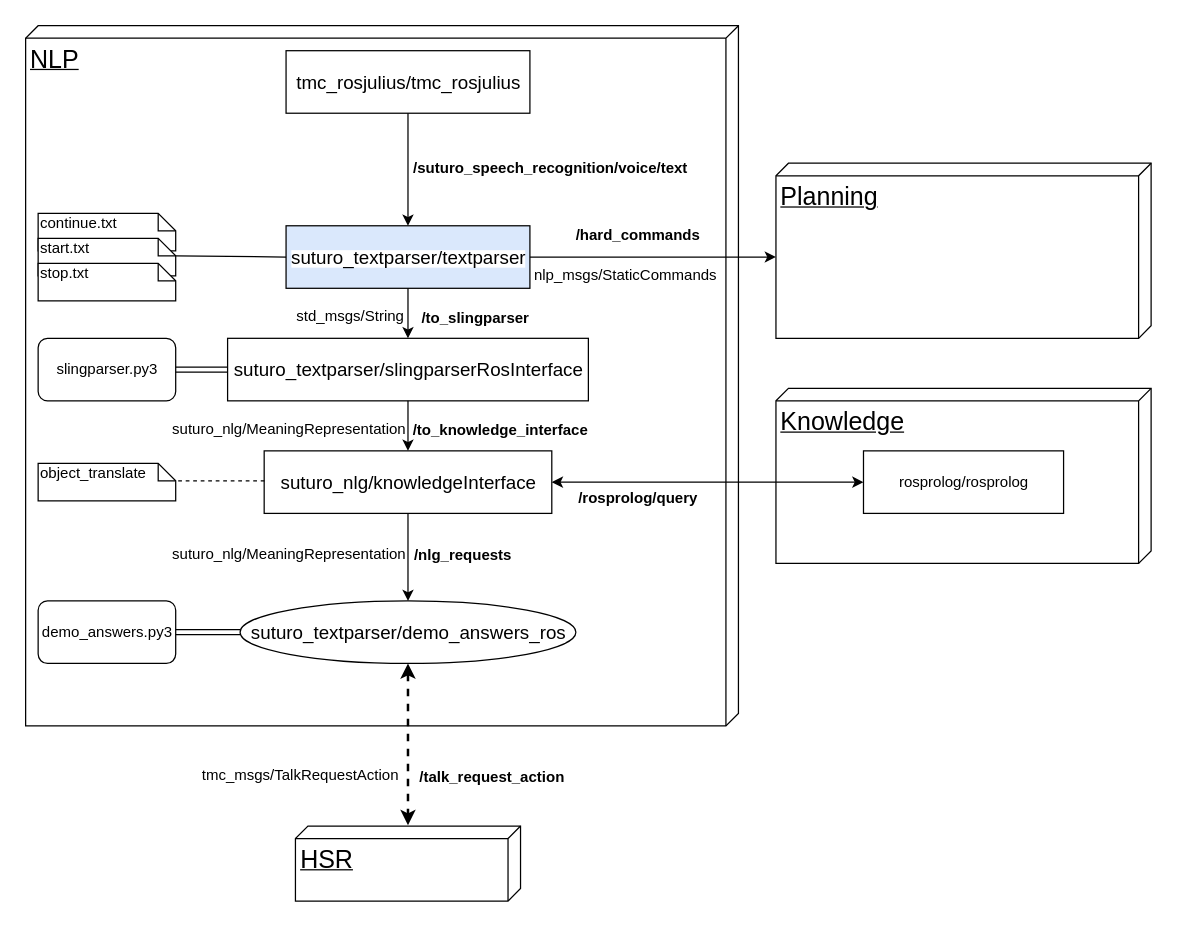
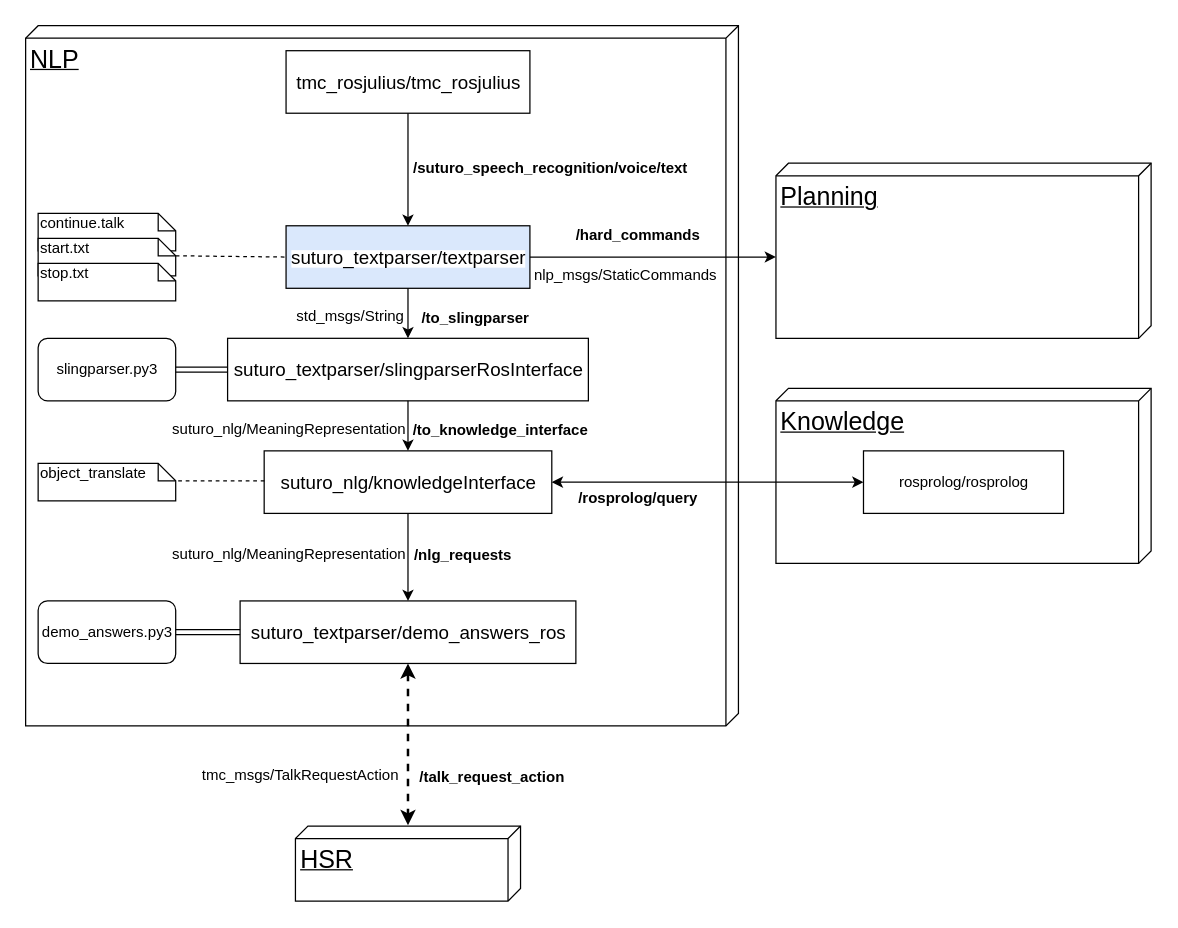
node "continue.txt": label "continue.txt" -> "continue.talk"
edge "start.txt" -- "suturo_textparser/textparser": style solid -> dashed
node "suturo_textparser/demo_answers_ros": shape ellipse -> rectangle
